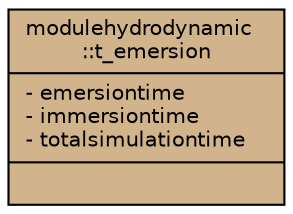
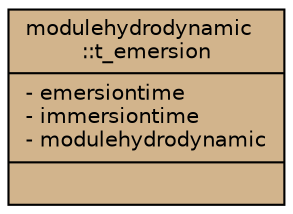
node "modulehydrodynamic": text "- totalsimulationtime" -> "- modulehydrodynamic"
